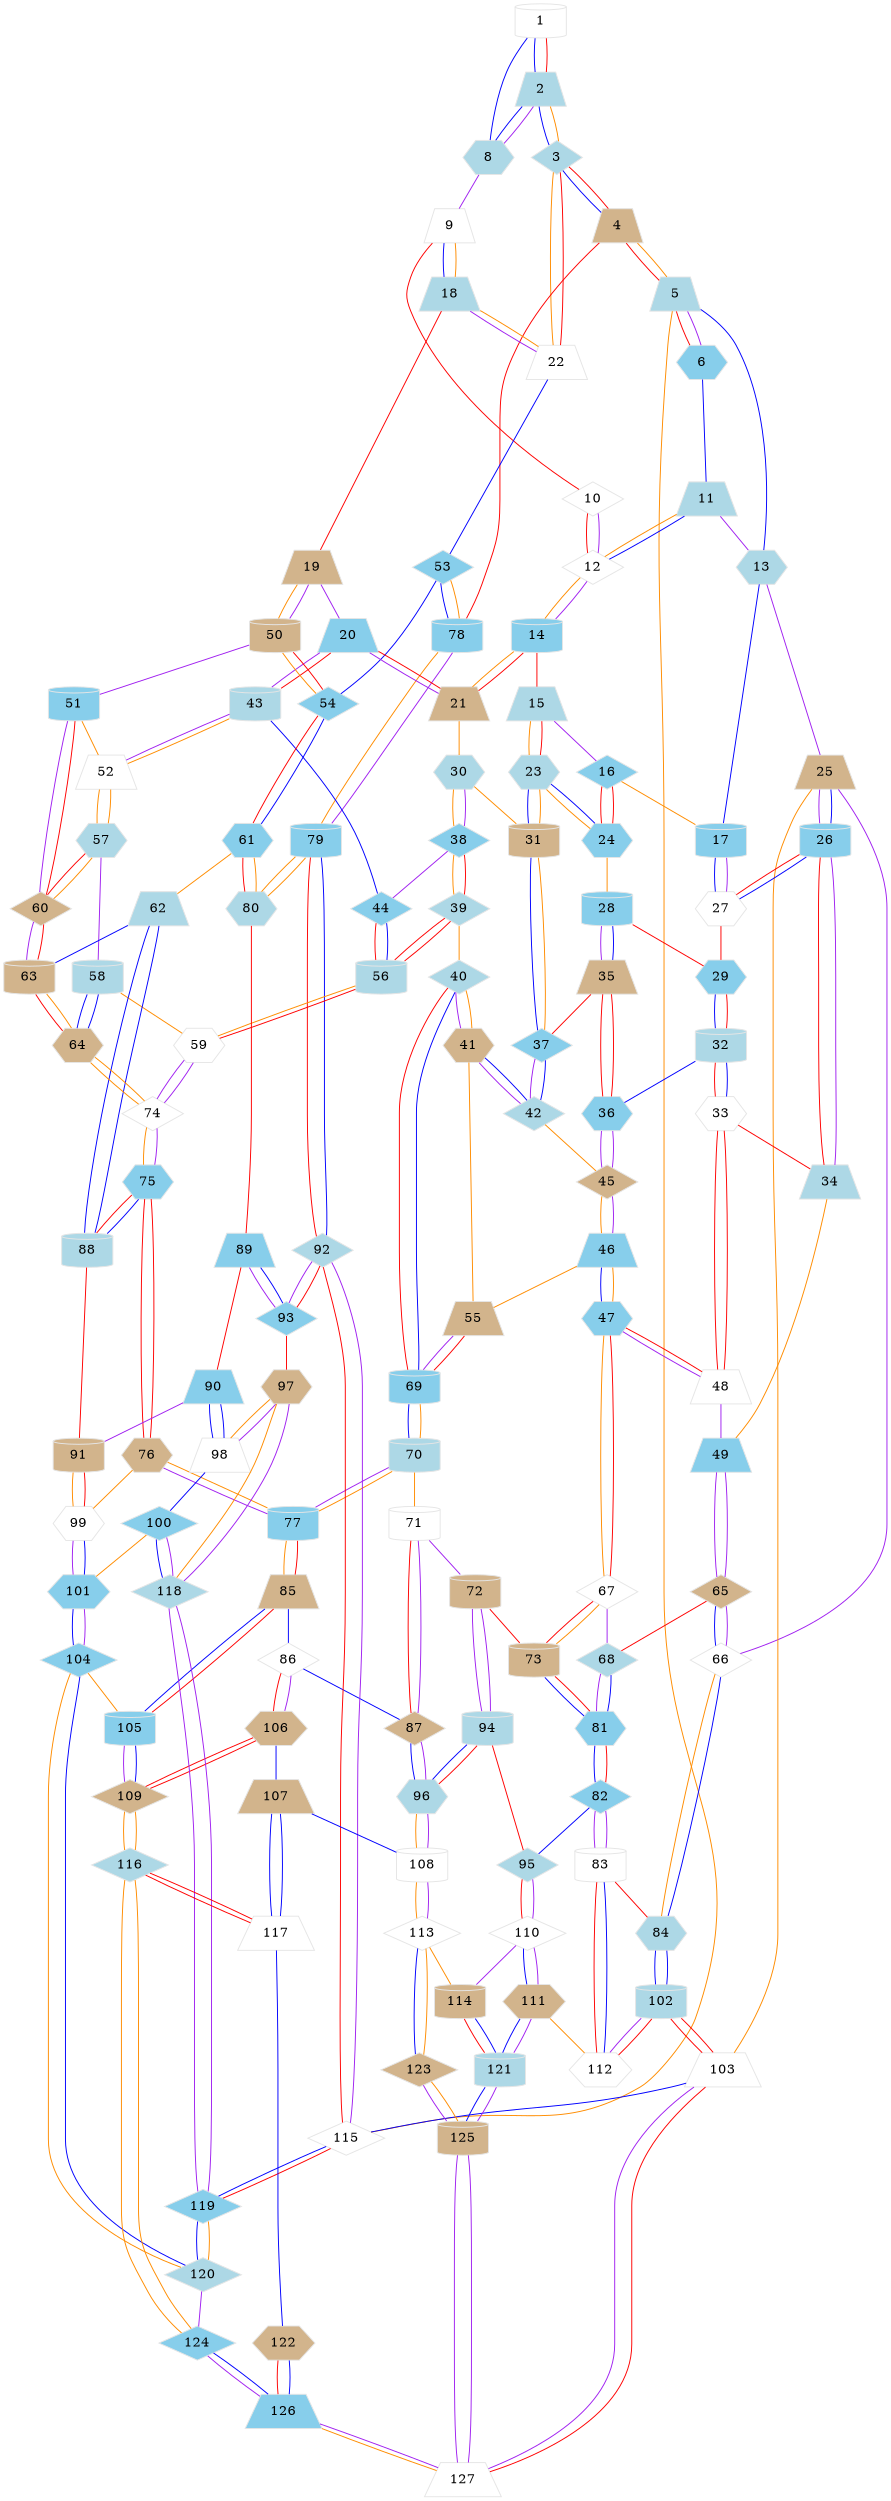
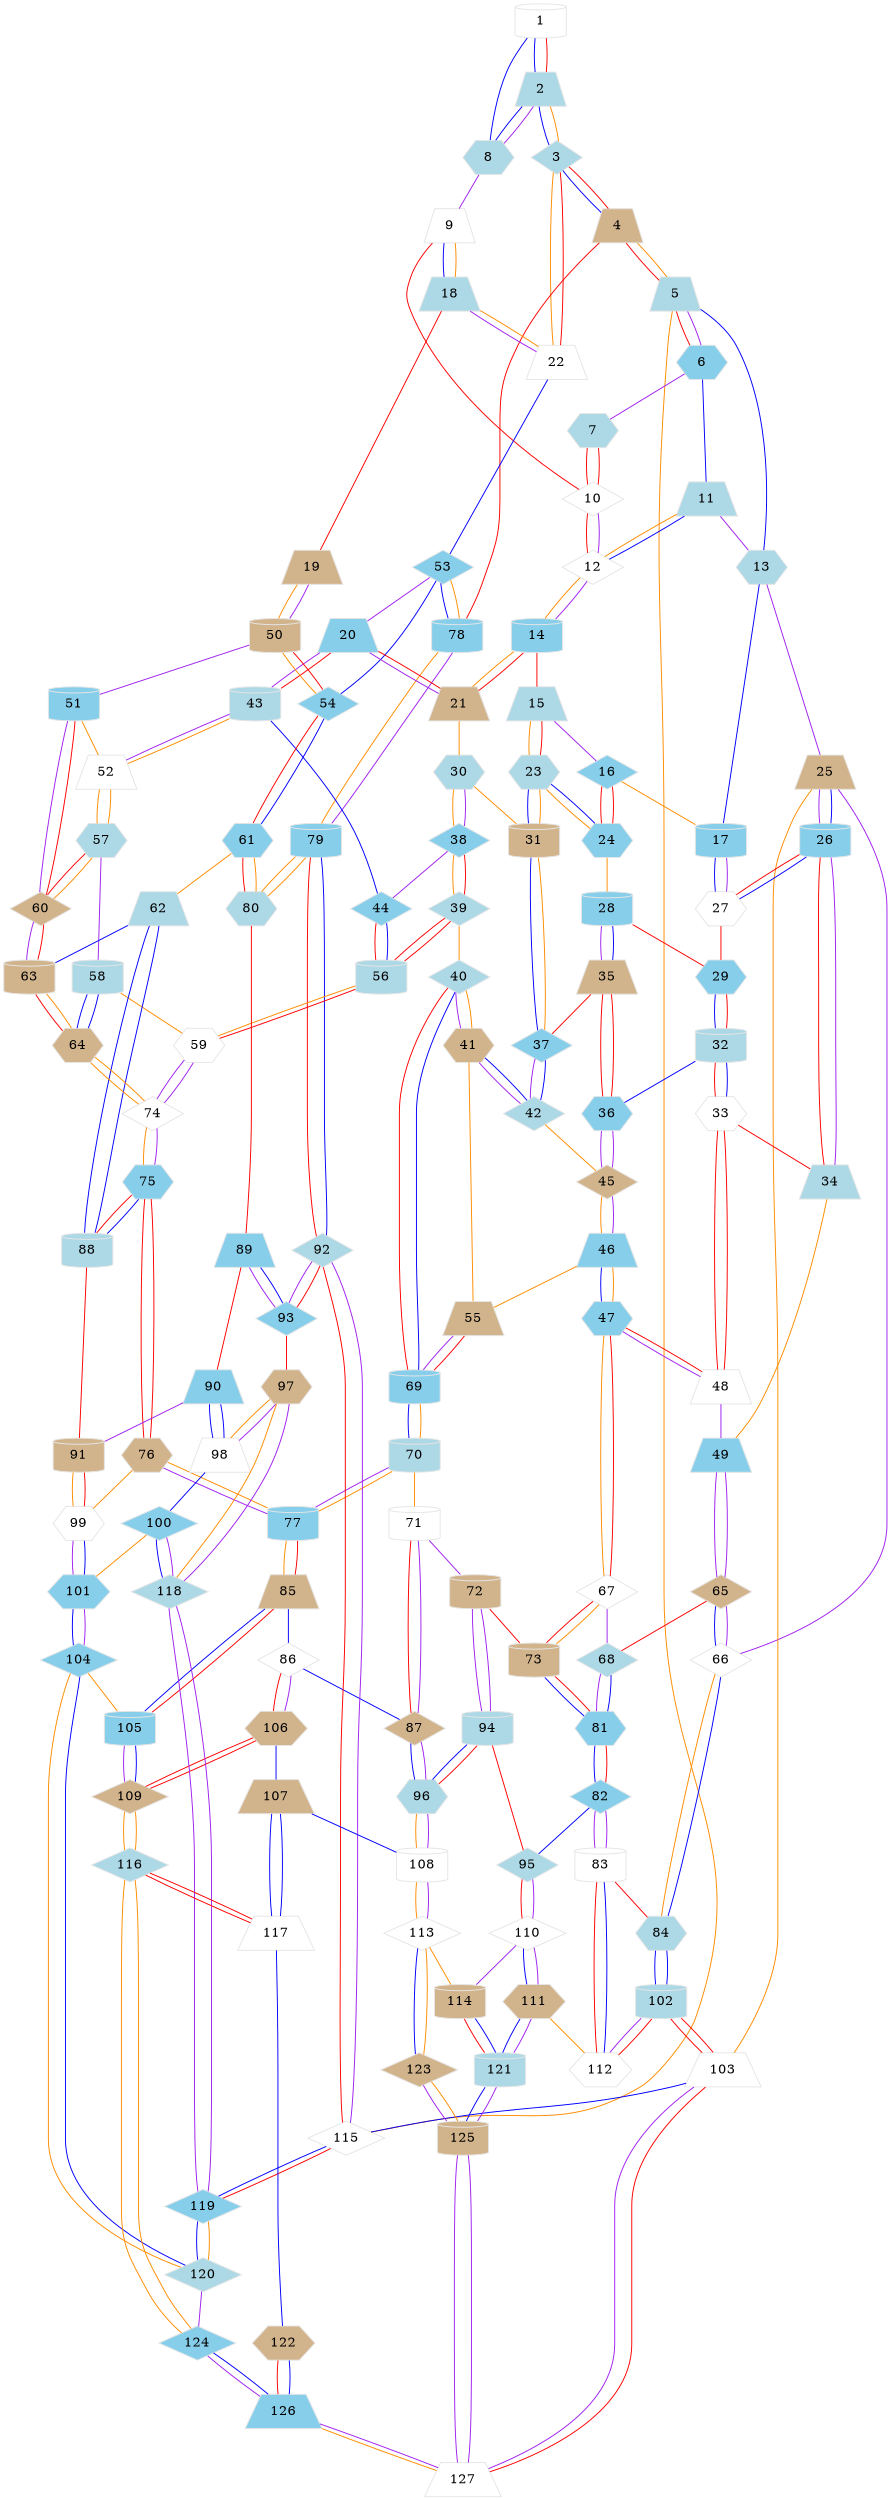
node "7": added
edge "19" -- "20": now "53" -- "20"
